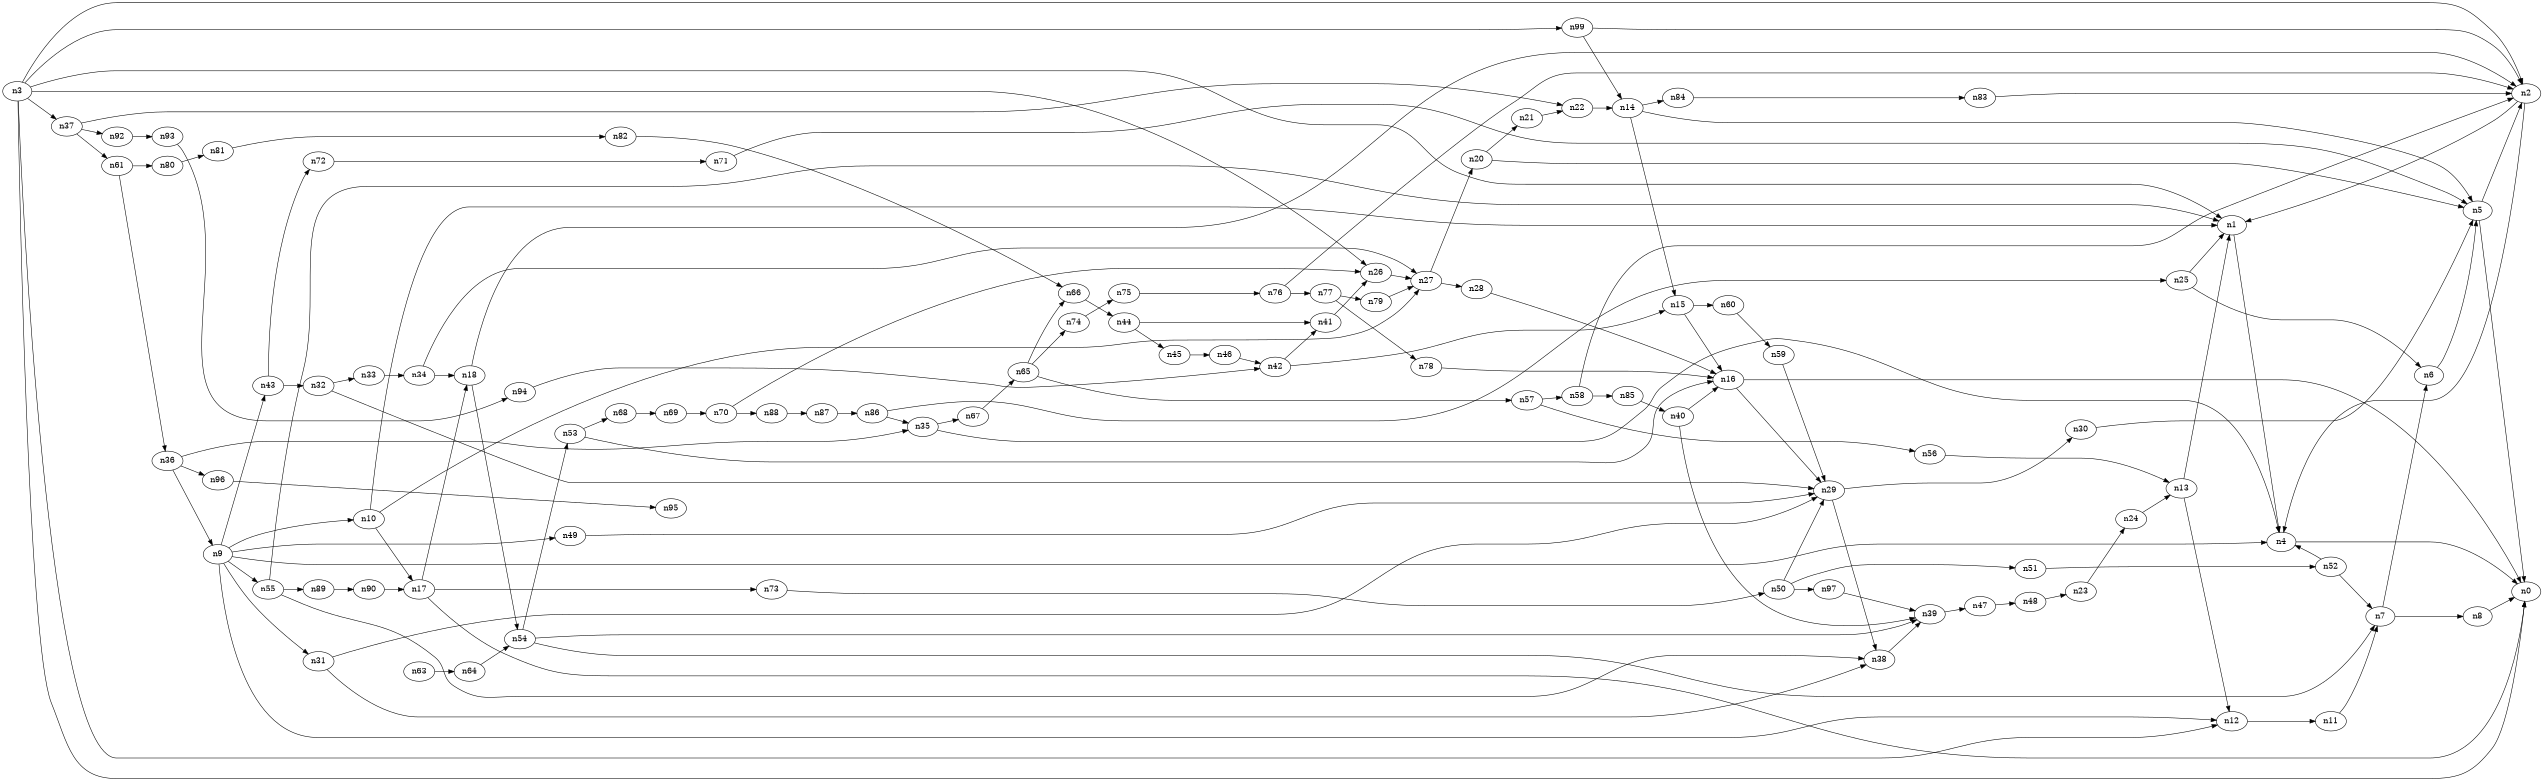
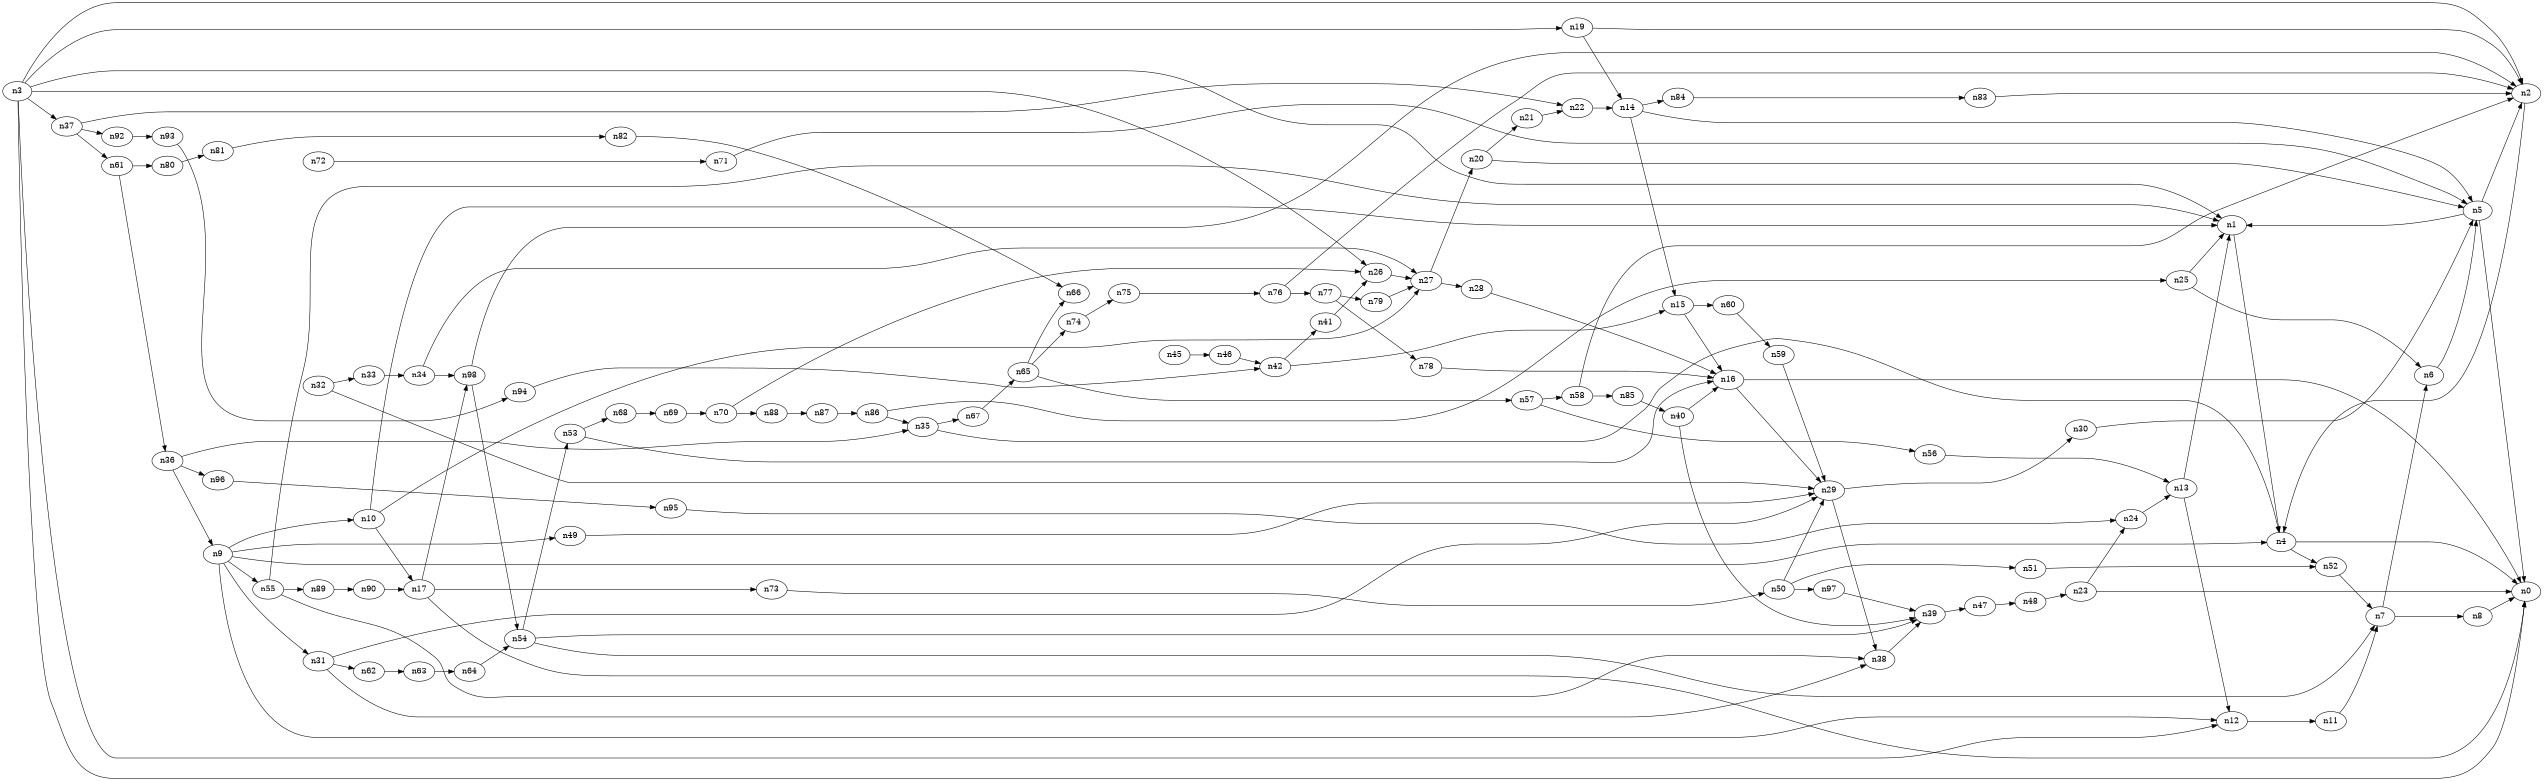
node "n99": label "n99" -> "n19"
edge "n2" -> "n1": now "n5" -> "n1"
node "n44": removed
node "n18": label "n18" -> "n98"
node "n43": removed
edge "n95" -> "n24": added
edge "n52" -> "n4": reversed
edge "n23" -> "n0": added
node "n62": added
